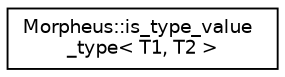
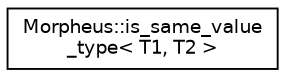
node "Morpheus::is_type_value _type< T1, T2 >": label "Morpheus::is_type_value _type< T1, T2 >" -> "Morpheus::is_same_value _type< T1, T2 >"
